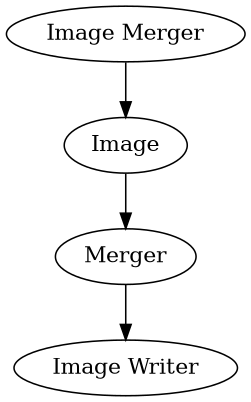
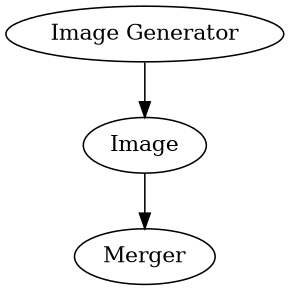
node "Image Merger": label "Image Merger" -> "Image Generator"
node "Image Writer": removed
